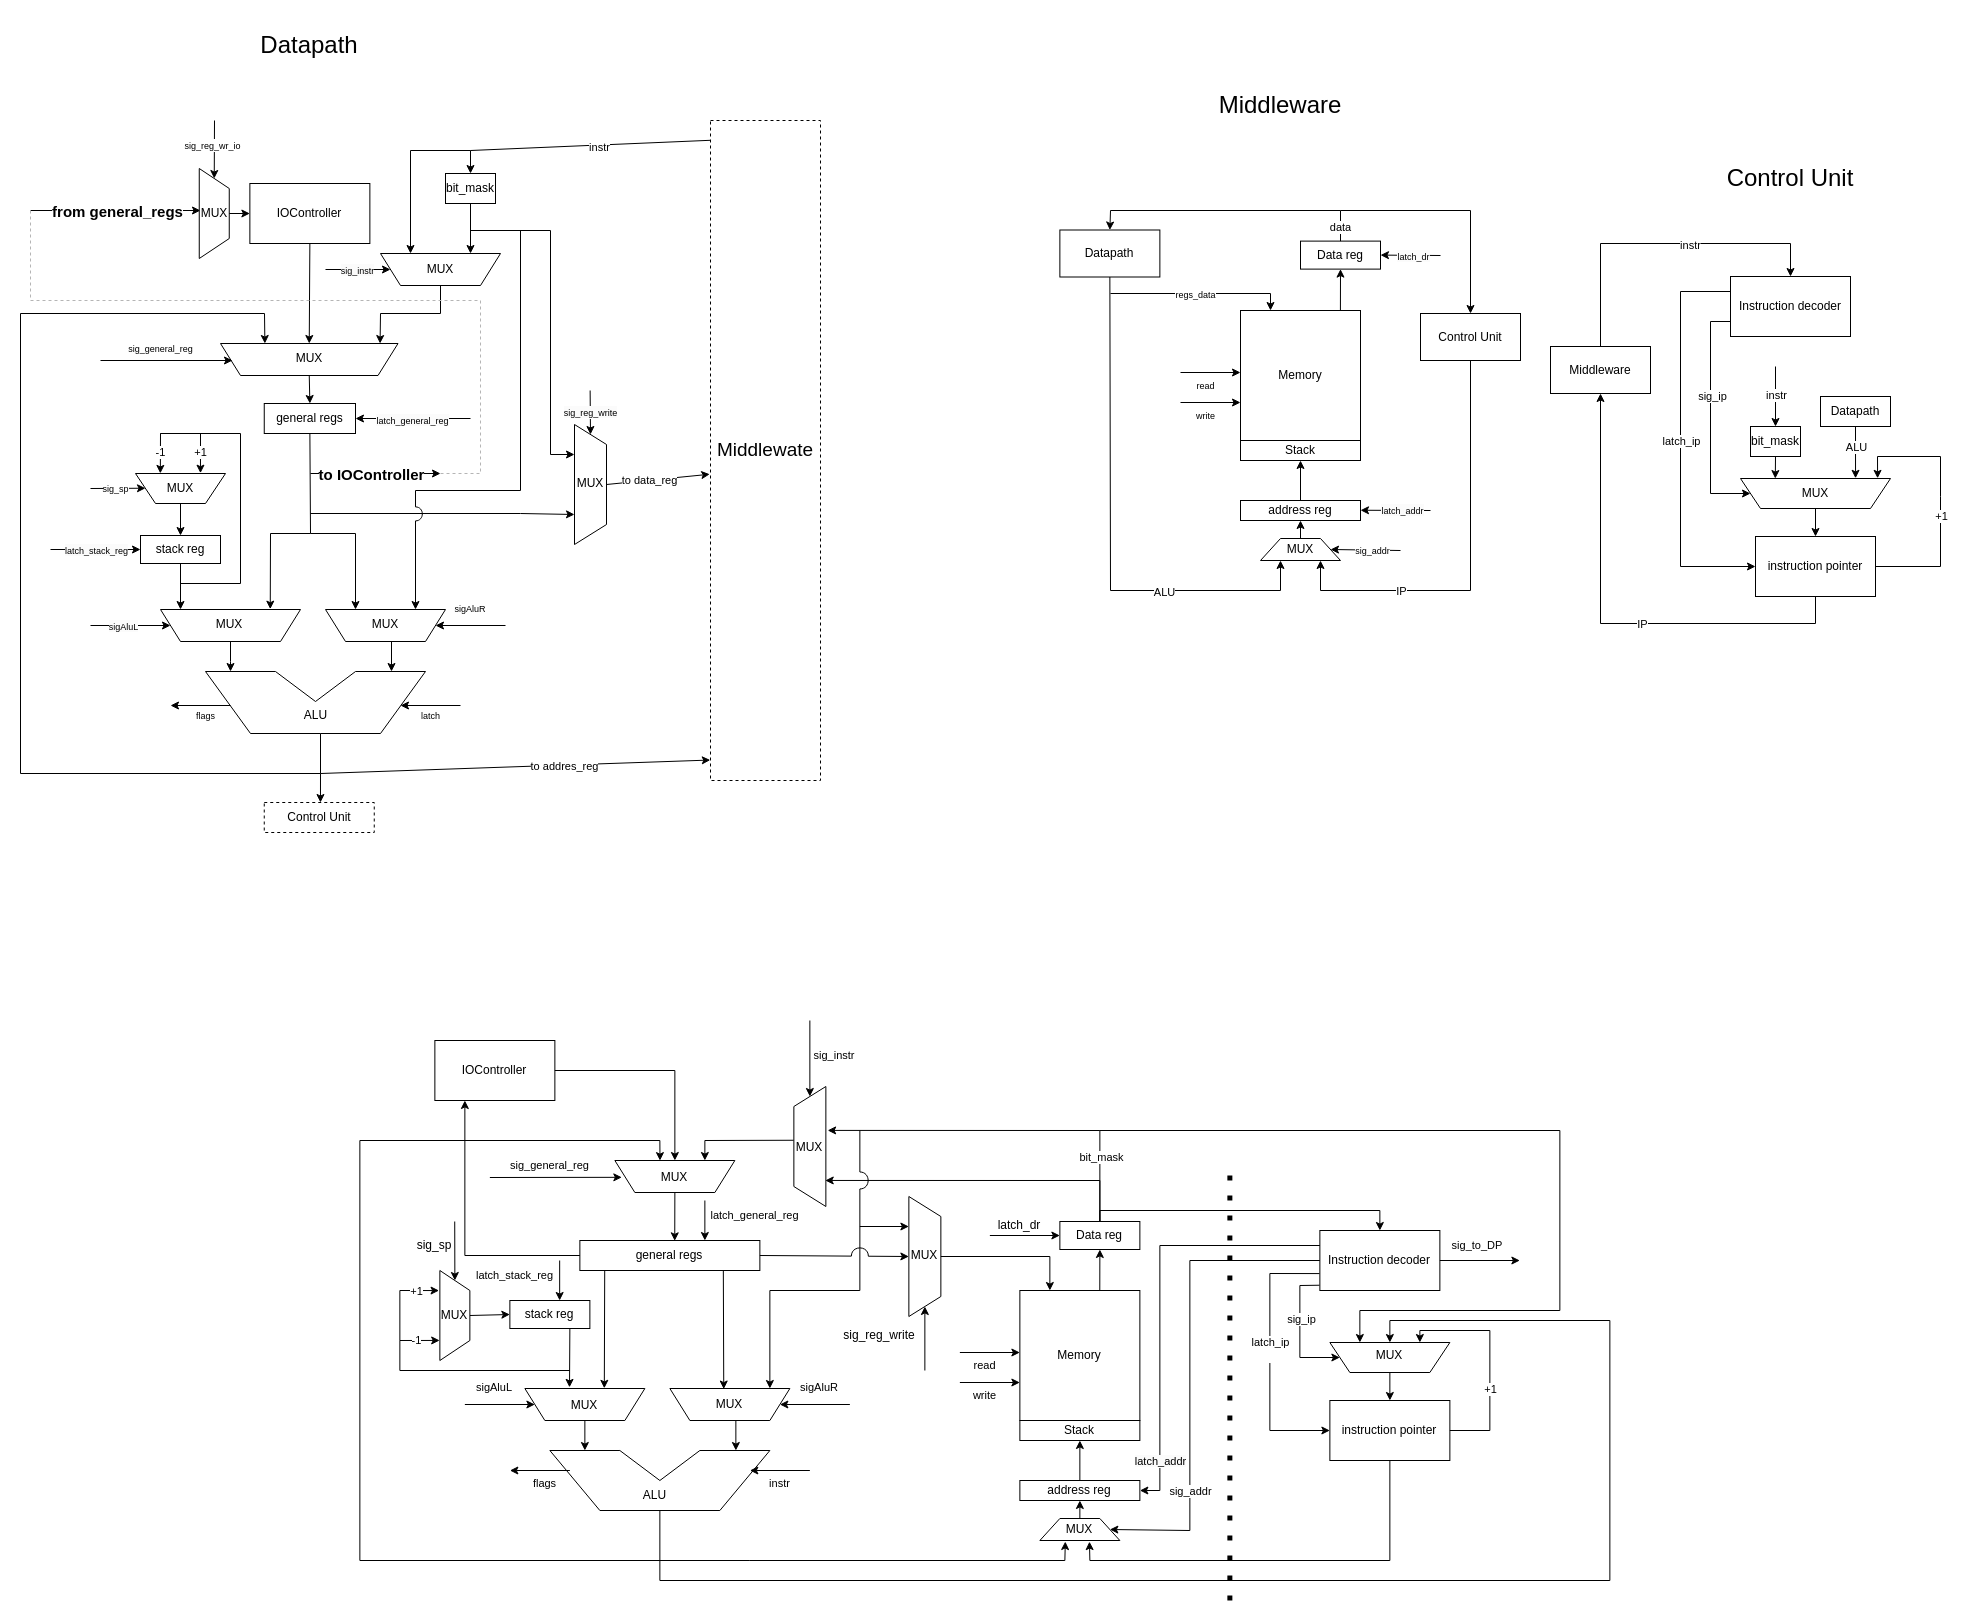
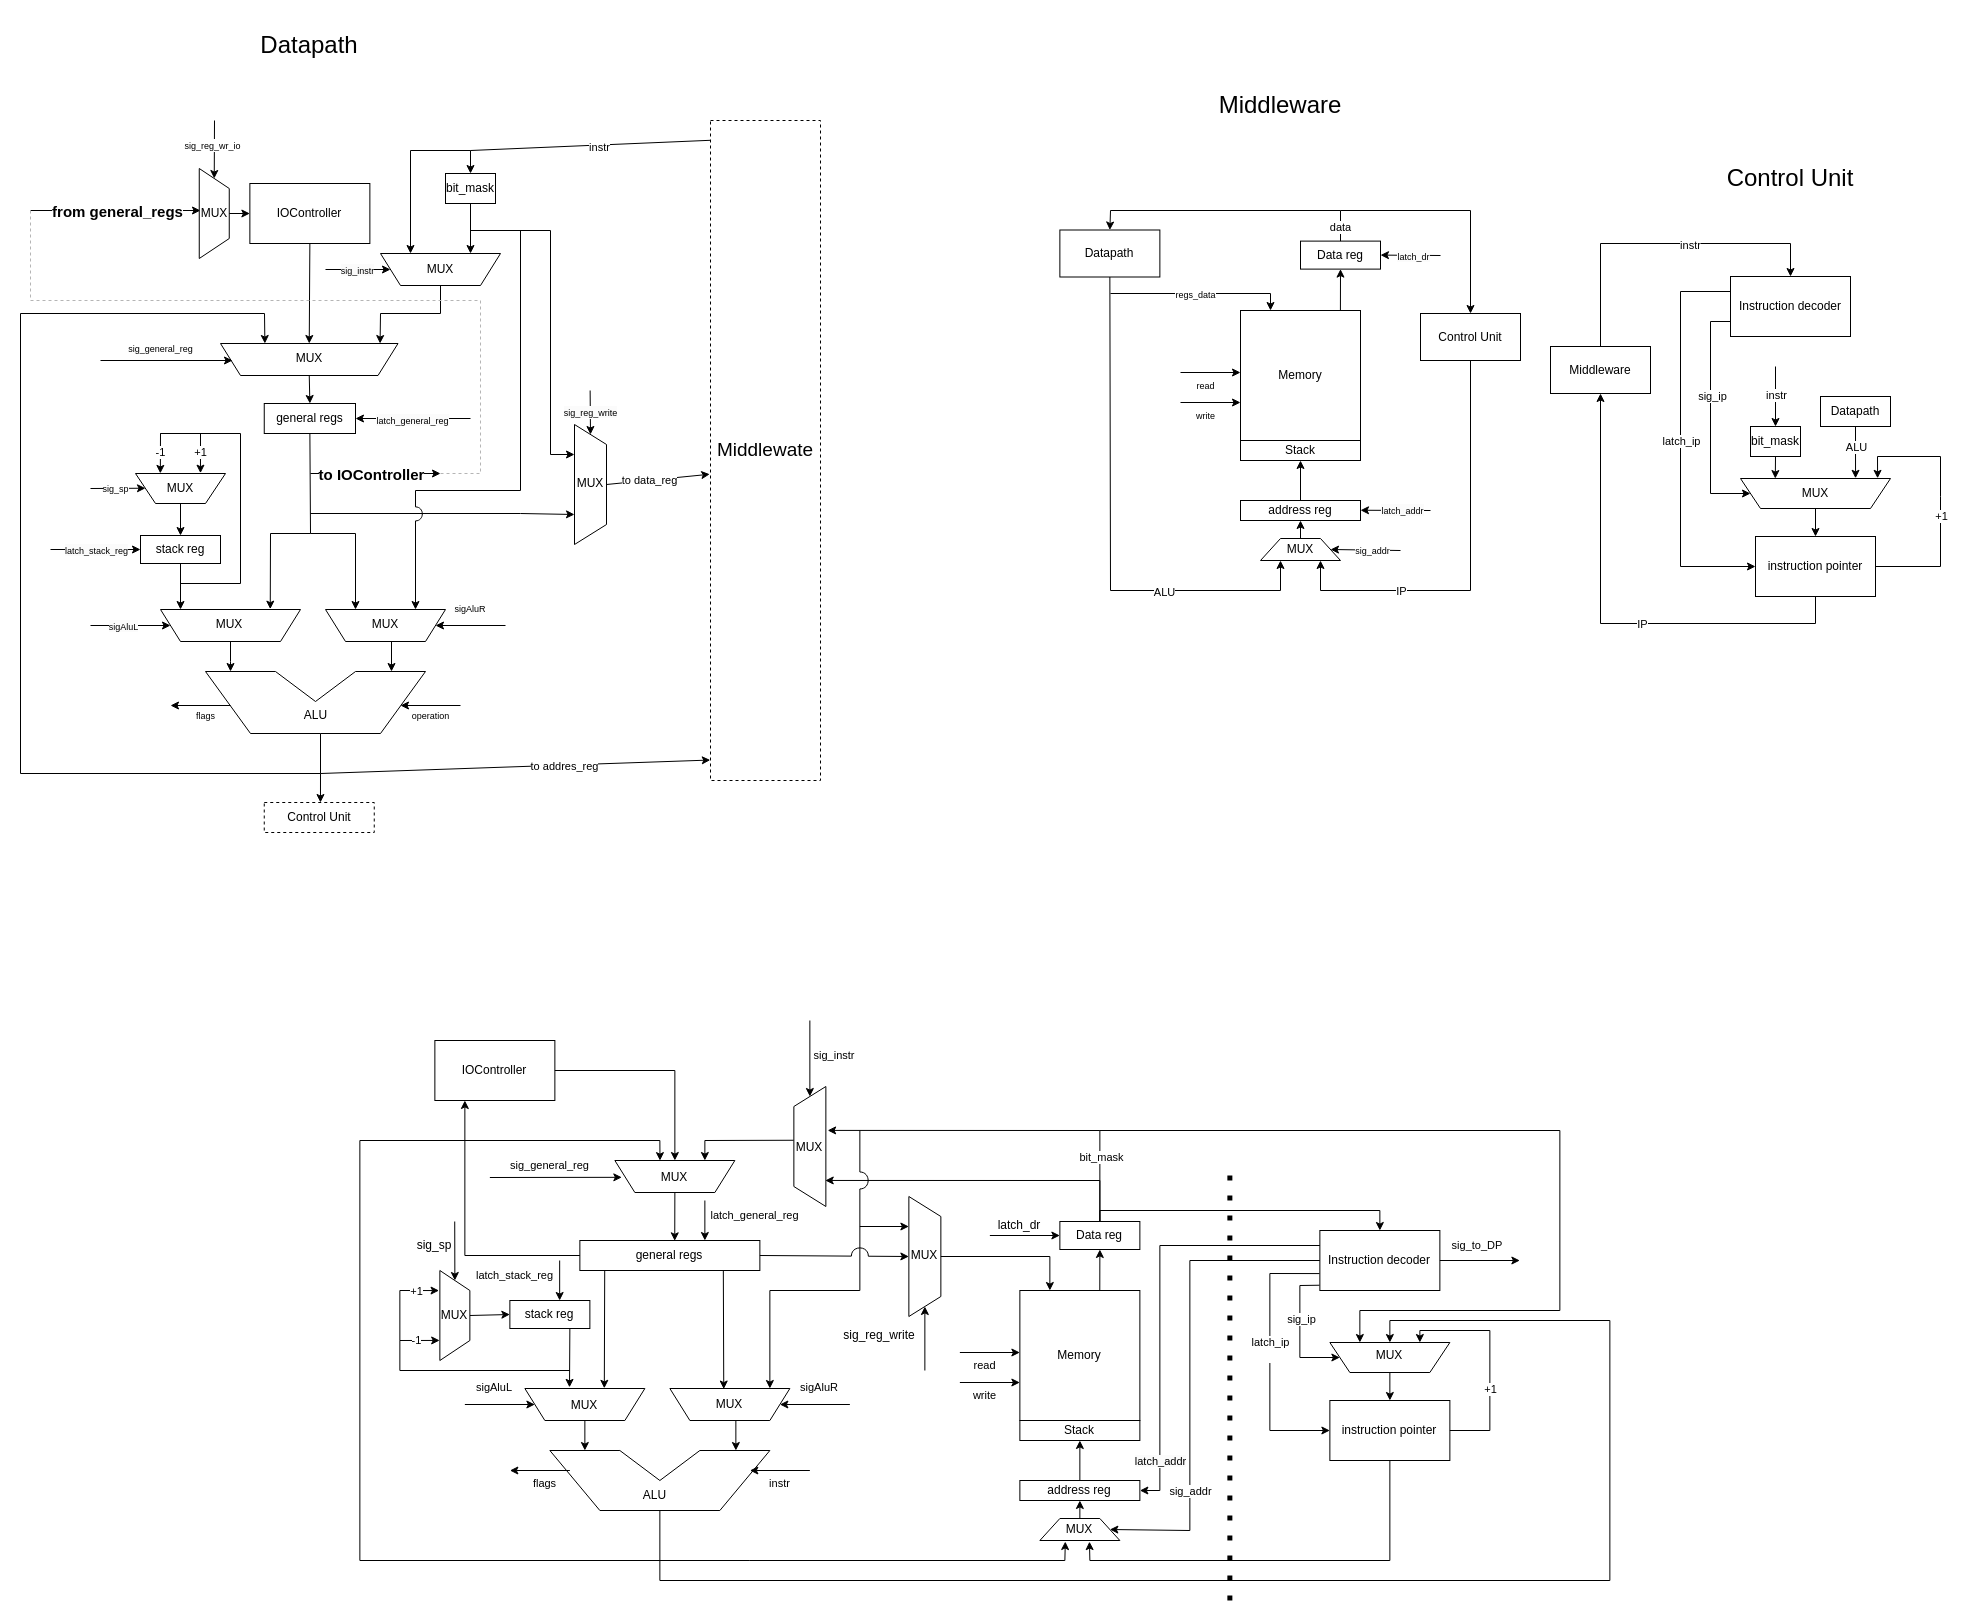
node "latch": label "latch" -> "operation"
